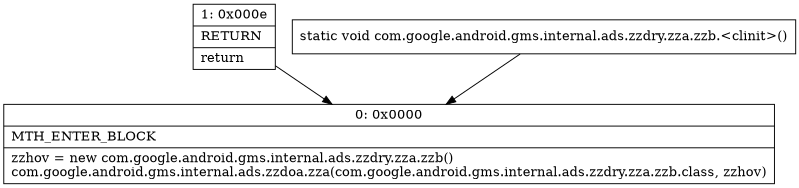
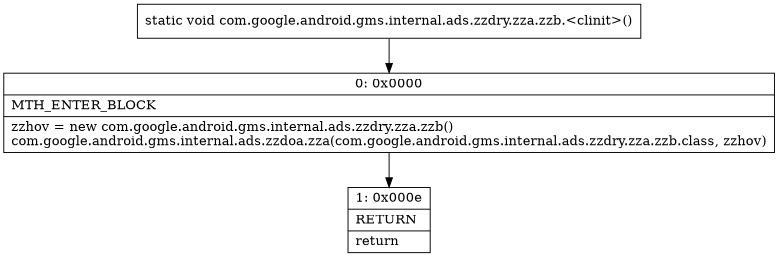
edge "1: 0x000e" -> "0: 0x0000": reversed
